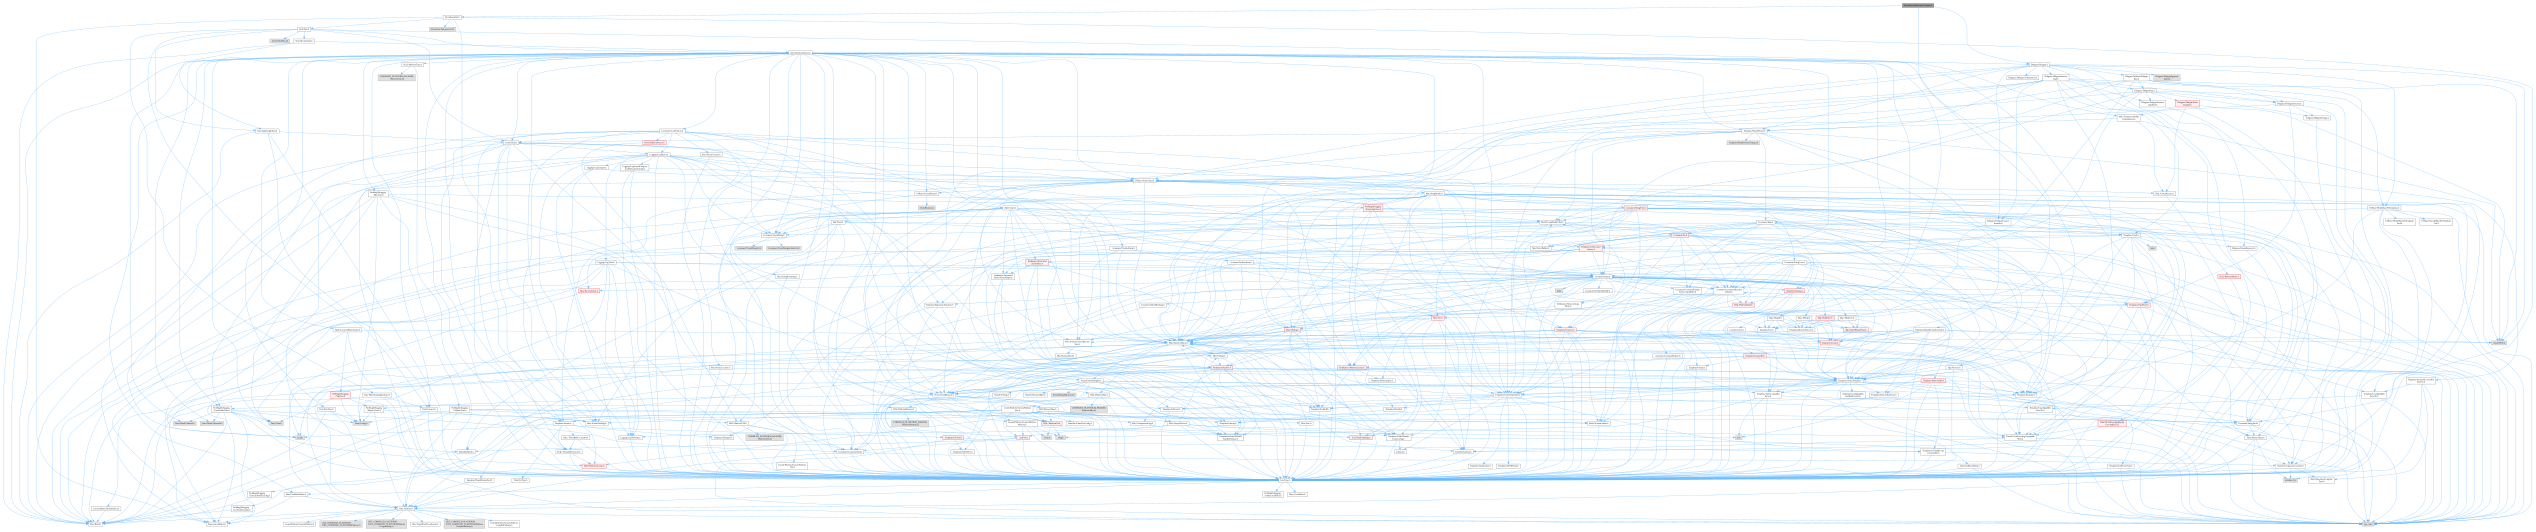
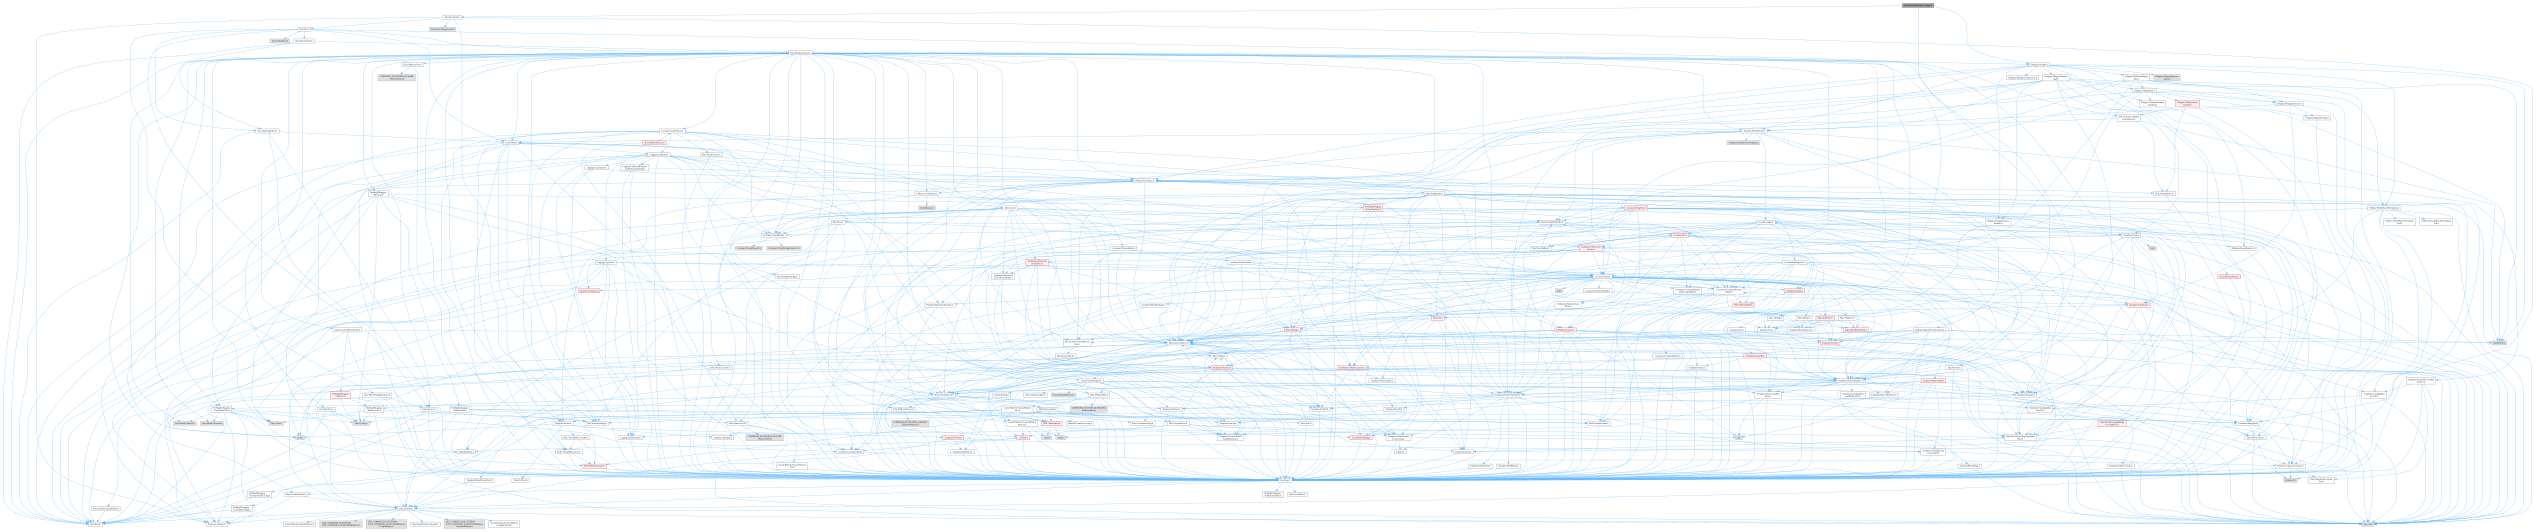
edge "Containers/LockFreeList.h" -> "HAL/PlatformProcess.h": reversed
edge "Misc/VarArgs.h" -> "Serialization/Archive.h": reversed
edge "Templates/Function.h" -> "Math/NumericLimits.h": now "Templates/Function.h" -> "new"
edge "ProfilingDebugging /TagTrace.h" -> "Trace/Trace.h": now "ProfilingDebugging /MemoryTrace.h" -> "Trace/Trace.h"
